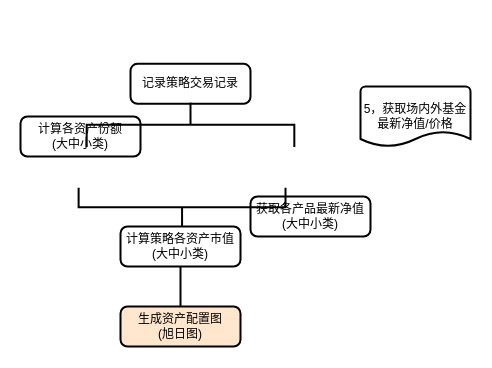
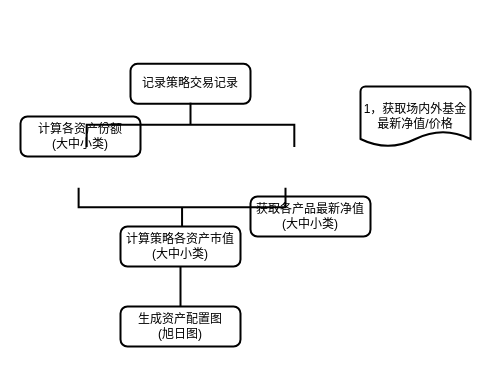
node "5，获取场内外基金最新净值/价格": label "5，获取场内外基金最新净值/价格" -> "1，获取场内外基金最新净值/价格"
node "生成资产配置图 (旭日图)": fillcolor #ffe6cc -> #ffffff
